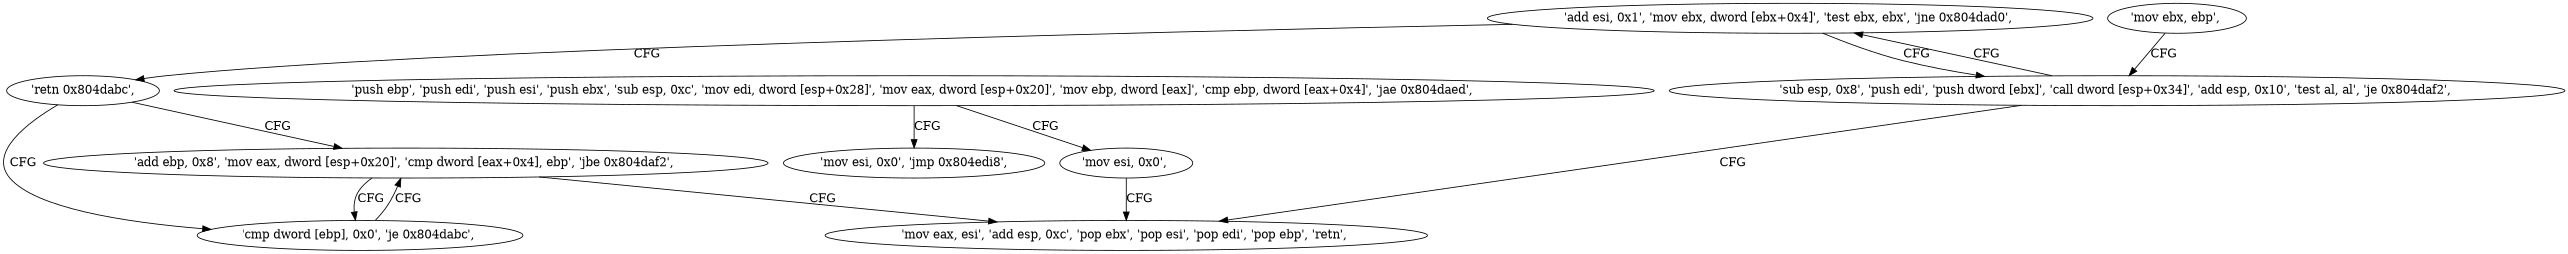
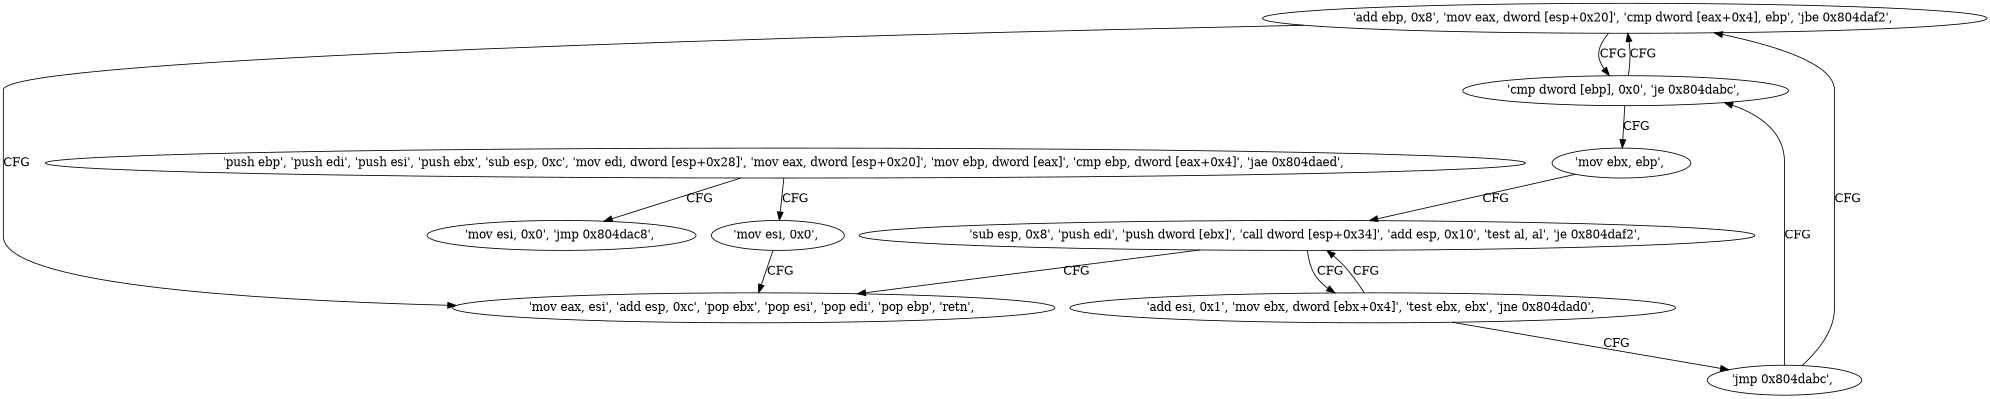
node "'retn 0x804dabc',": label "'retn 0x804dabc'," -> "'jmp 0x804dabc',"
edge "'cmp dword [ebp], 0x0', 'je 0x804dabc'," -> "'mov ebx, ebp',": added, label "CFG"
node "'mov esi, 0x0', 'jmp 0x804edi8',": label "'mov esi, 0x0', 'jmp 0x804edi8'," -> "'mov esi, 0x0', 'jmp 0x804dac8',"
